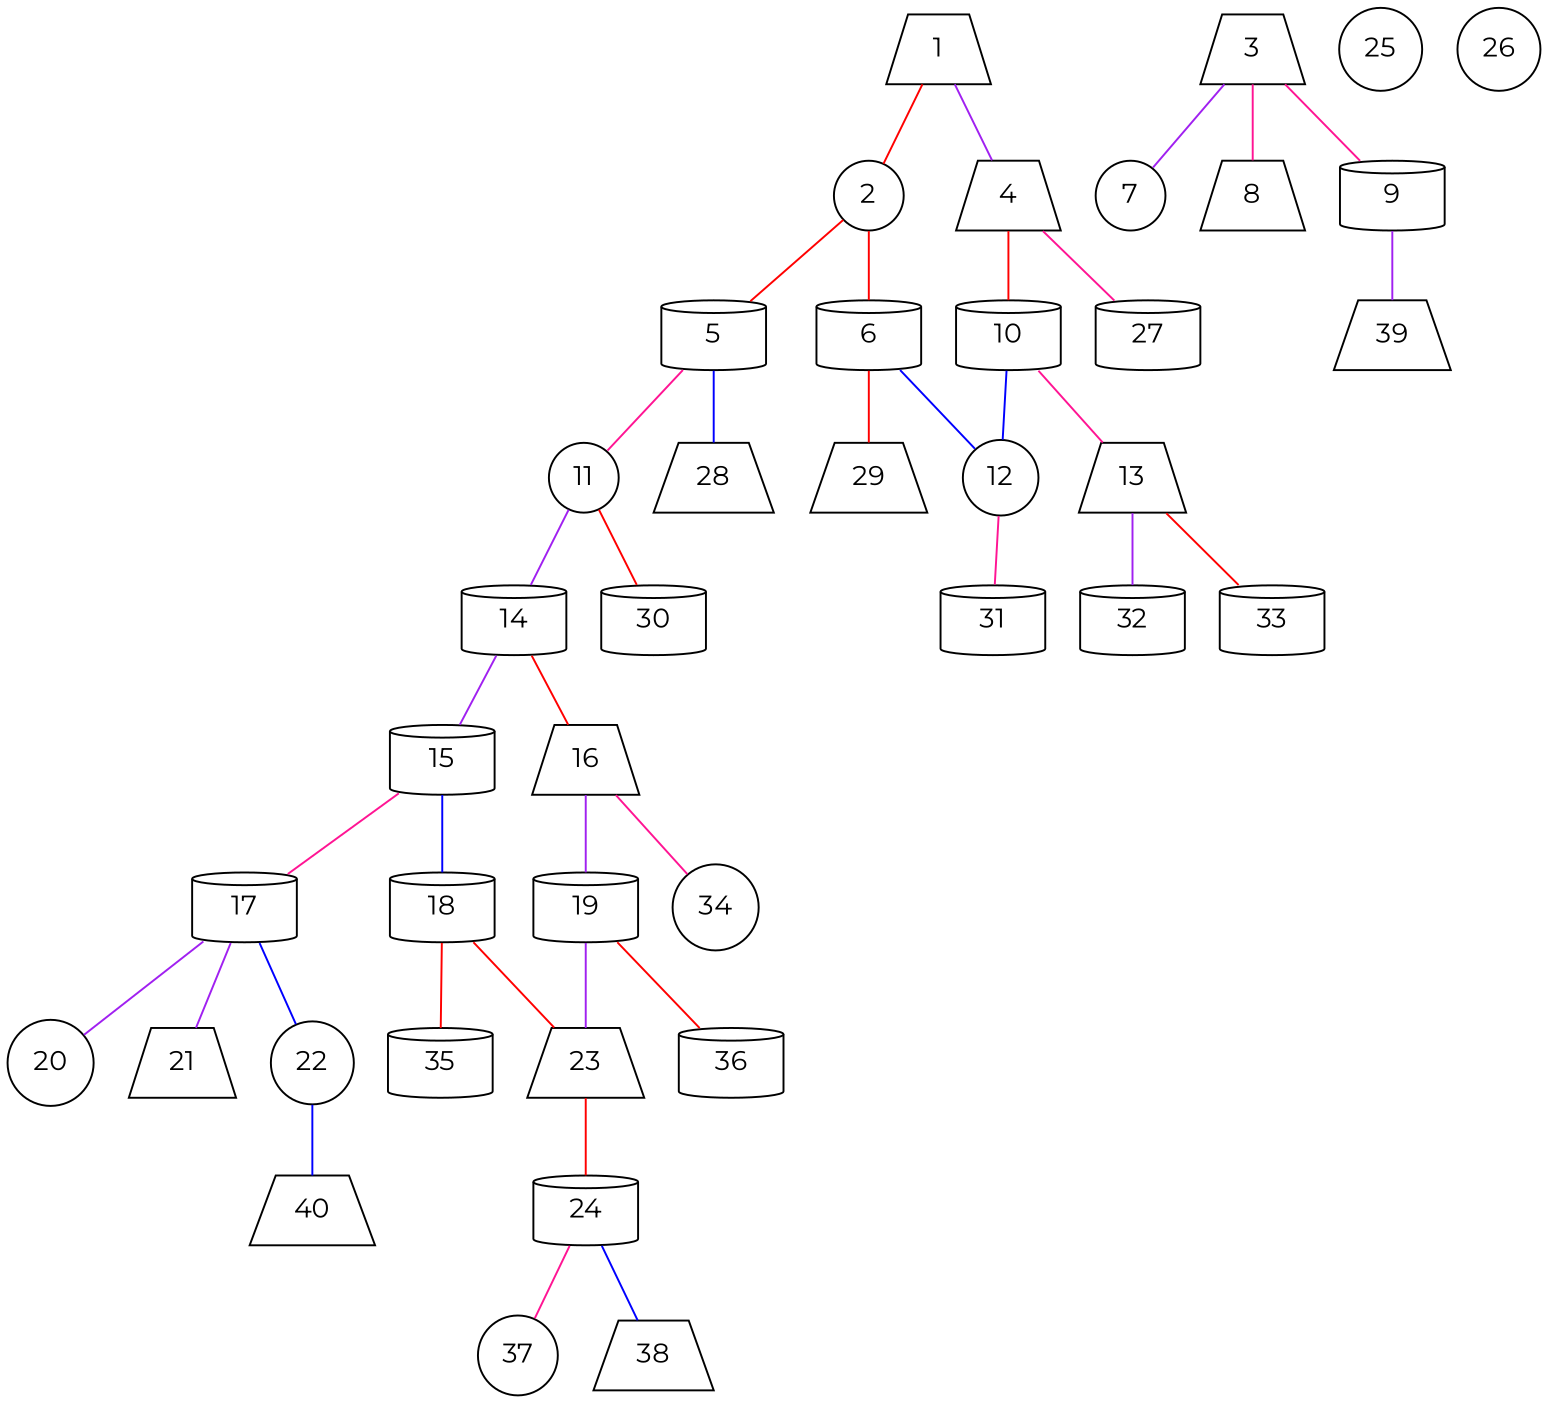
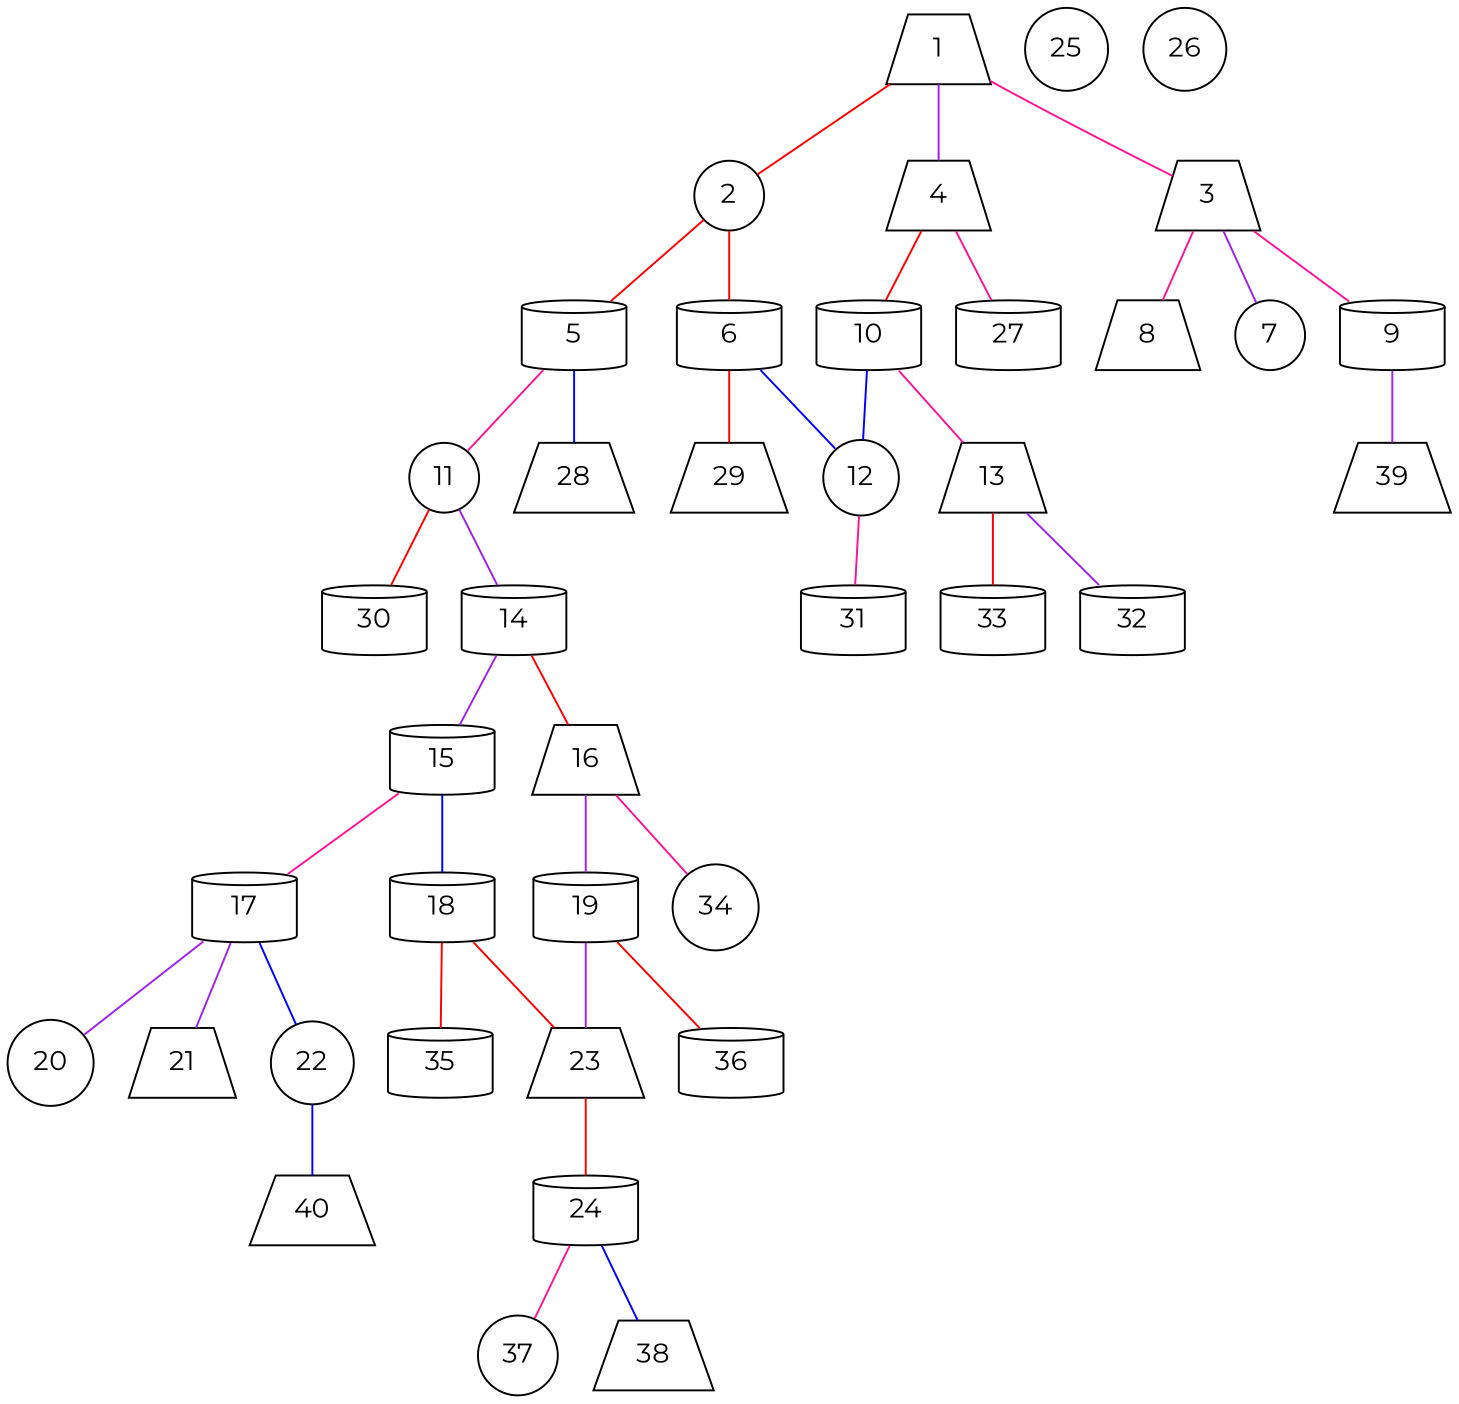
edge "1" -- "3": added
